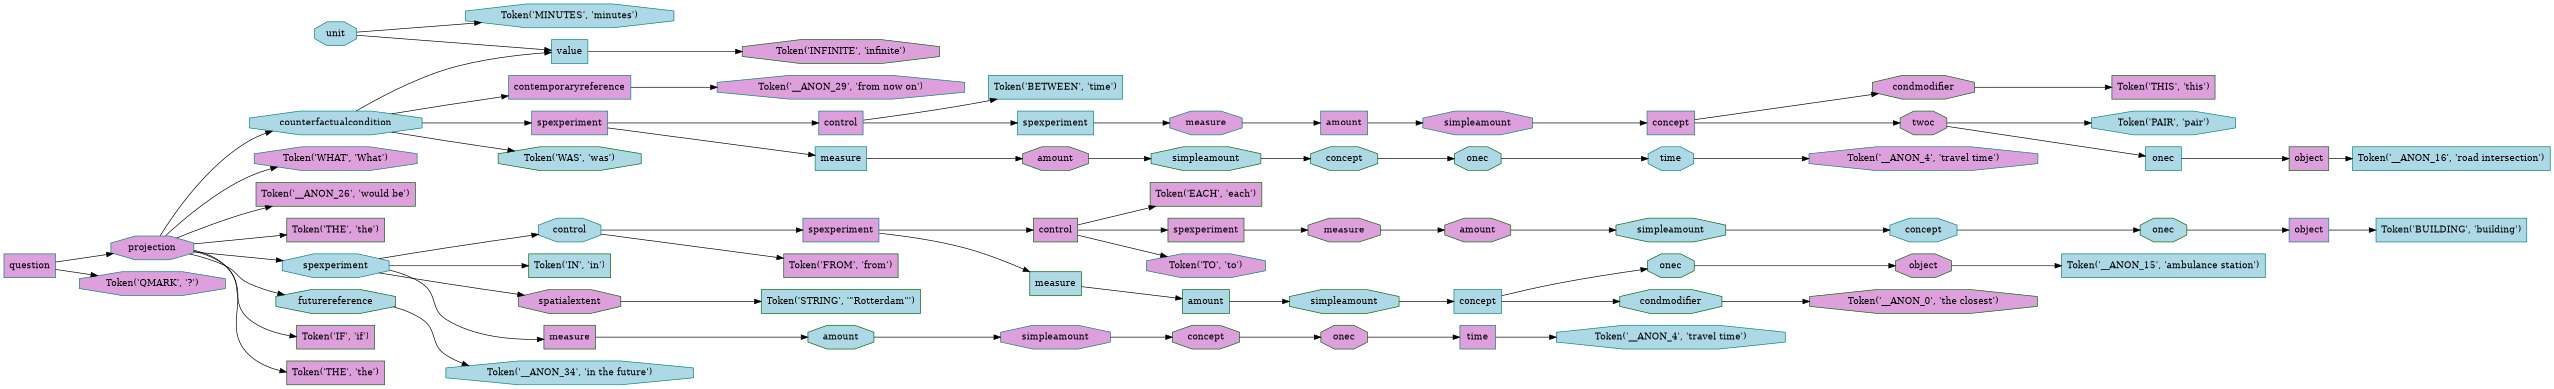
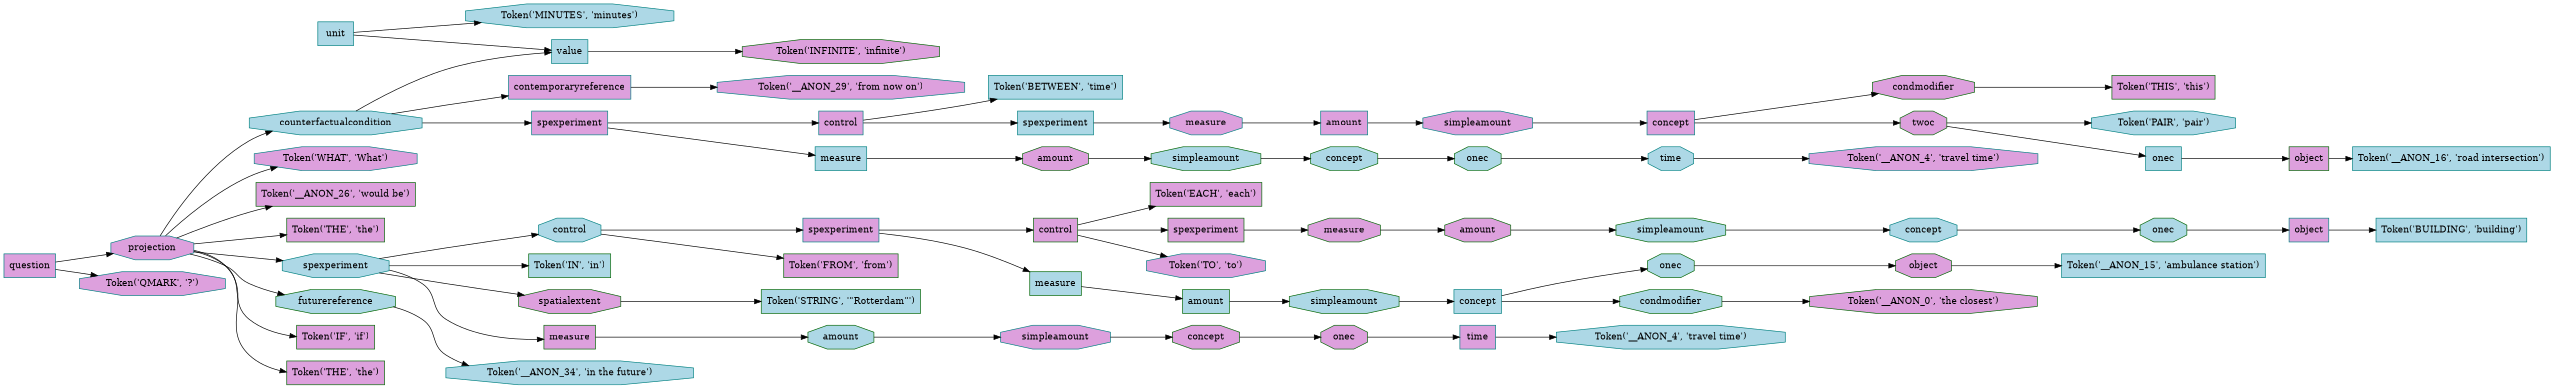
node "unit": shape octagon -> box
node "Token('WAS', 'was')": removed
